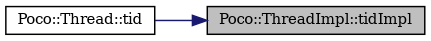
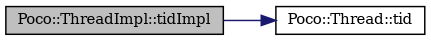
edge "Poco::Thread::tid" -> "Poco::ThreadImpl::tidImpl": reversed
